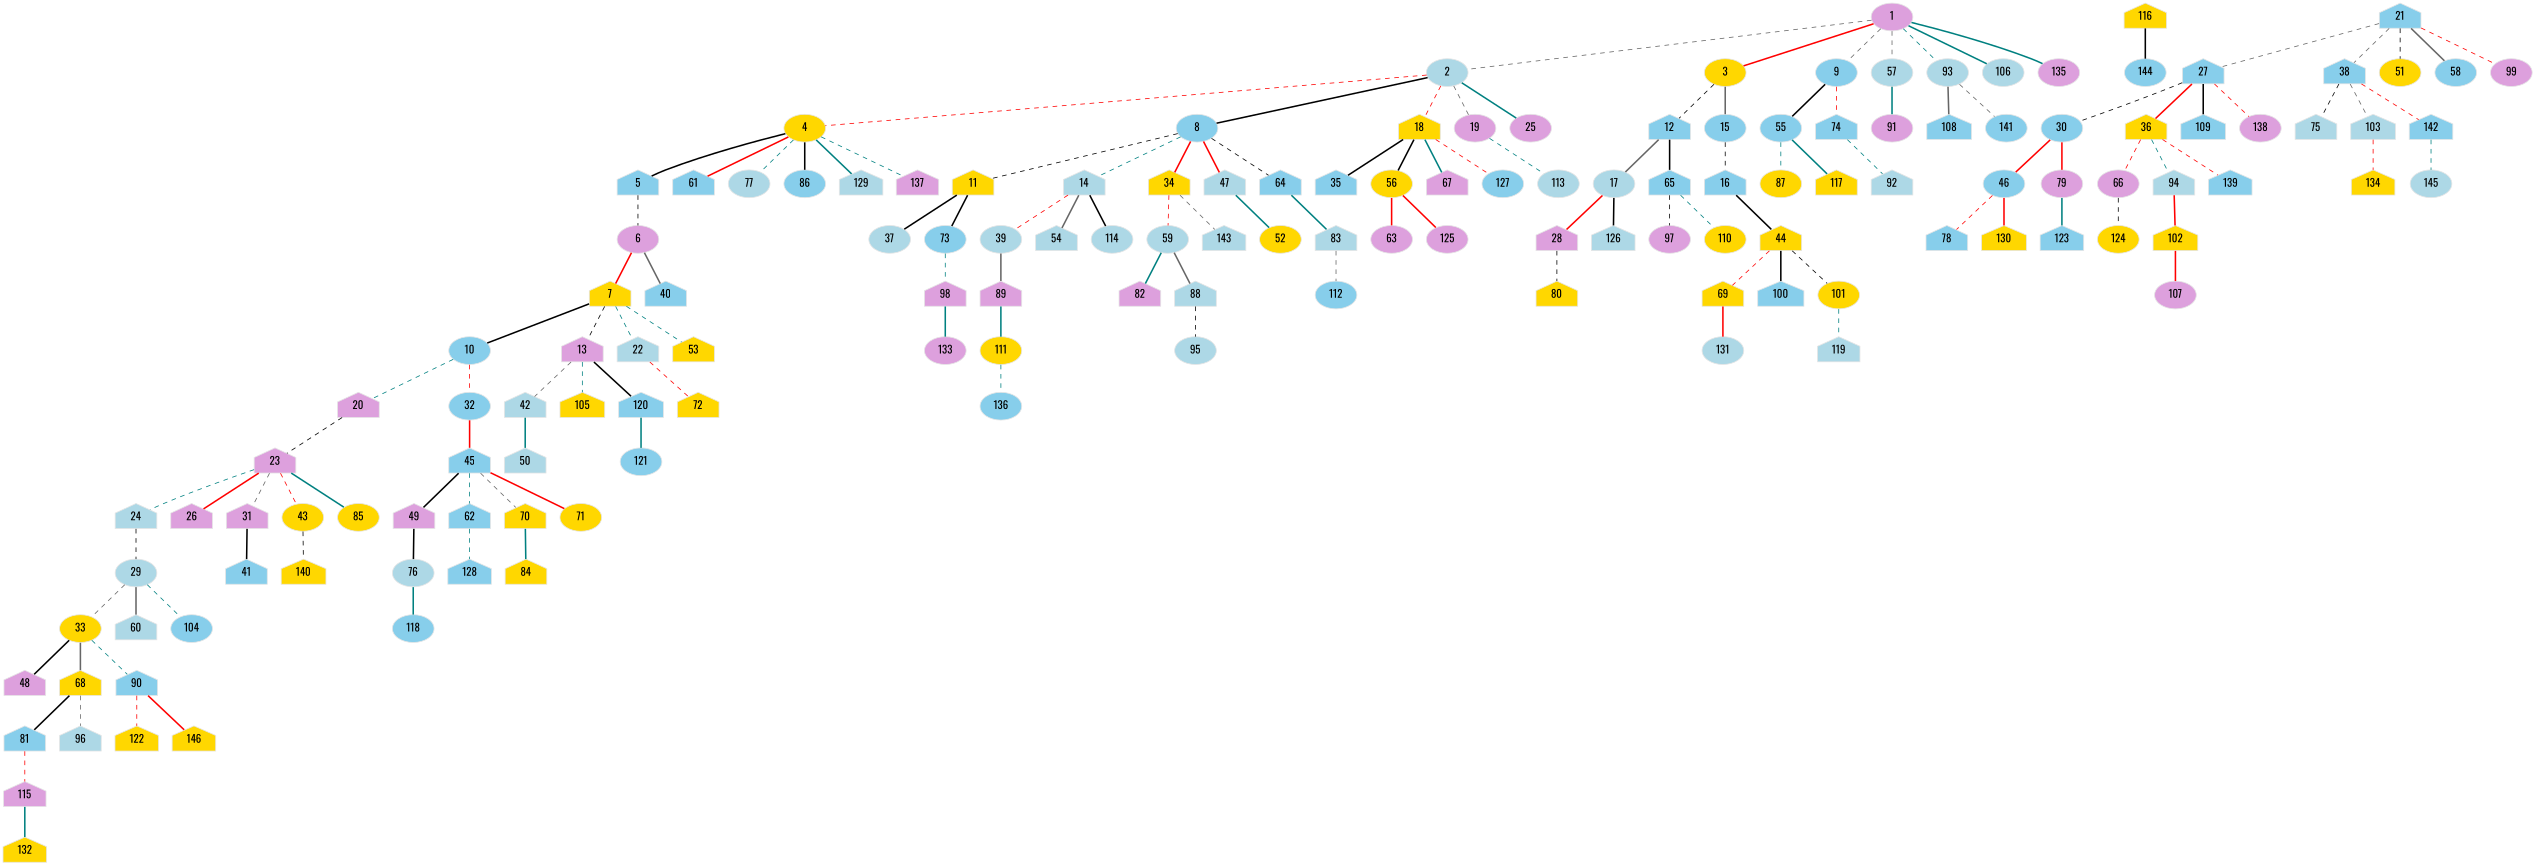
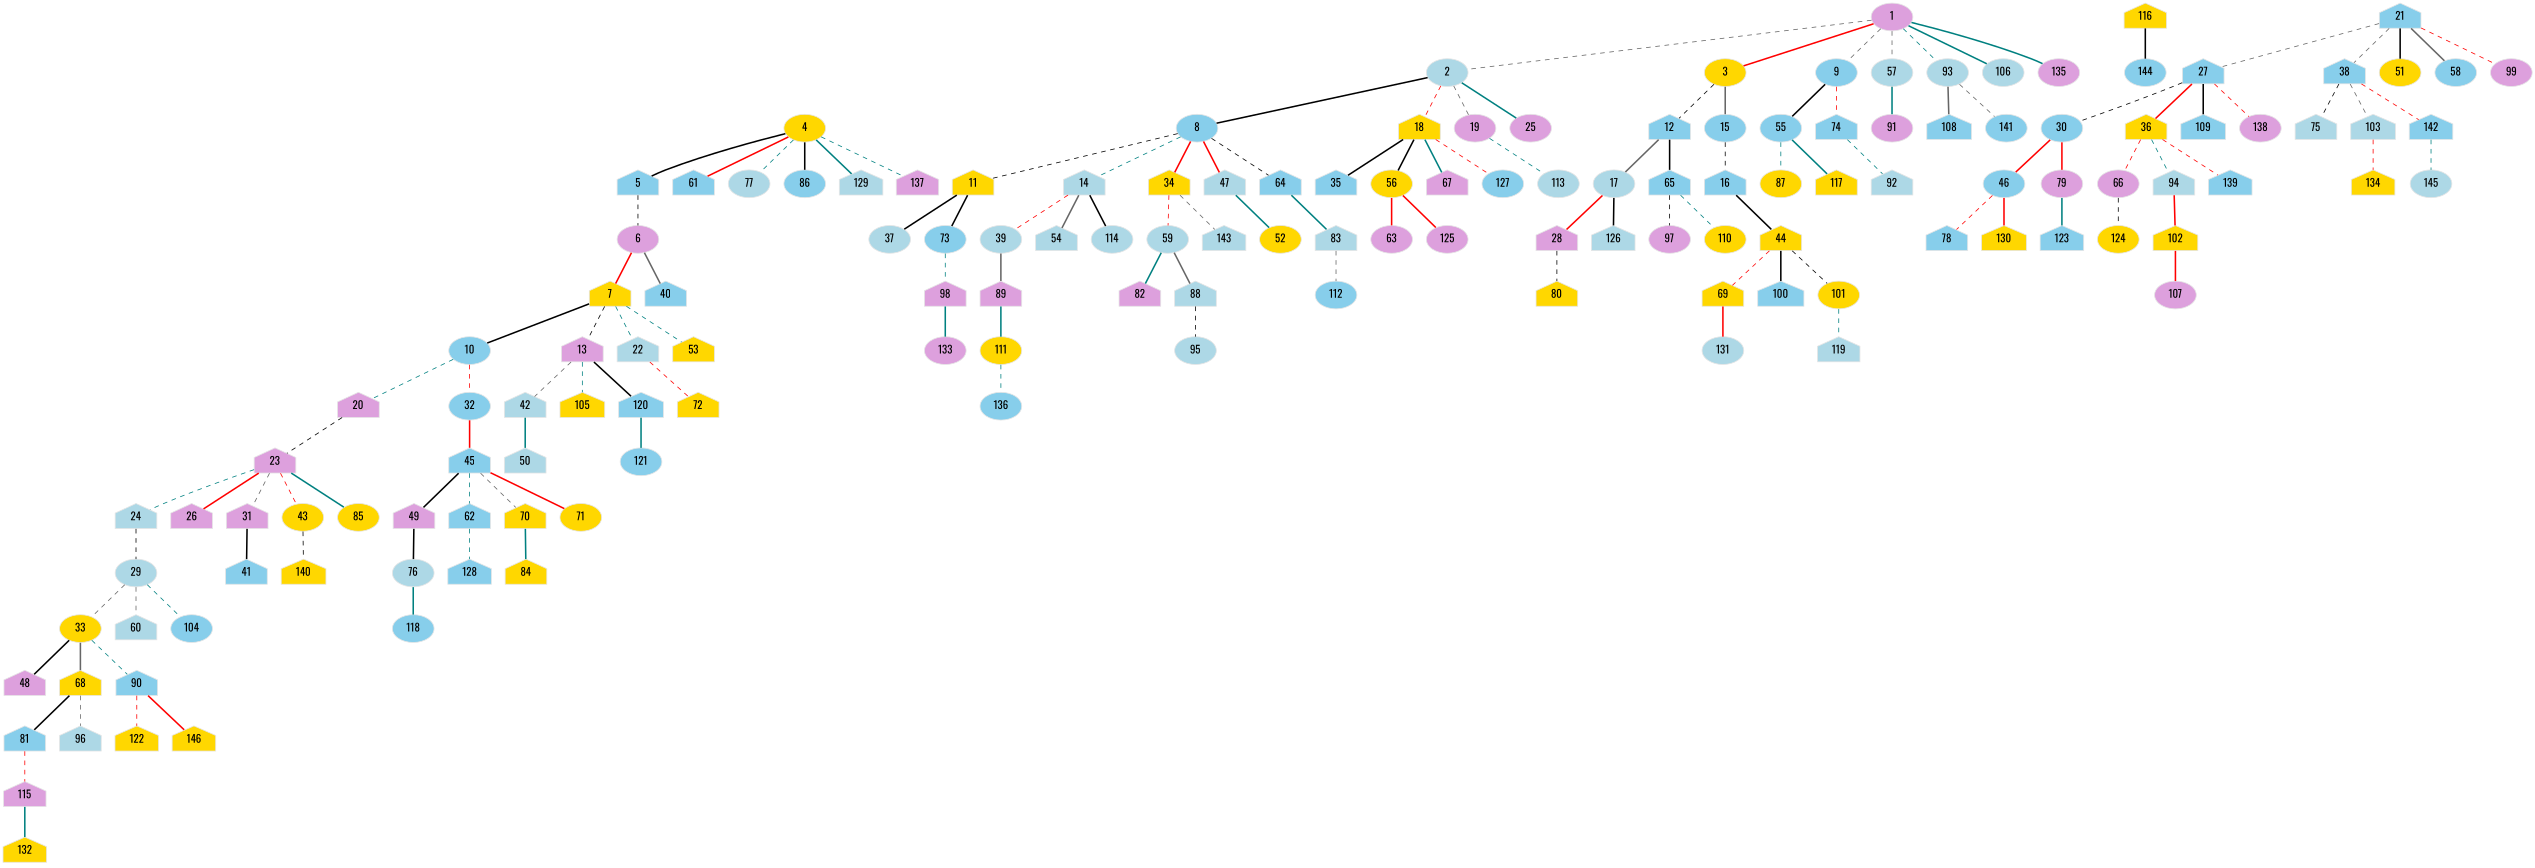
edge "21" -- "51": style dashed -> bold
edge "2" -- "4": removed
edge "29" -- "60": style bold -> dashed
